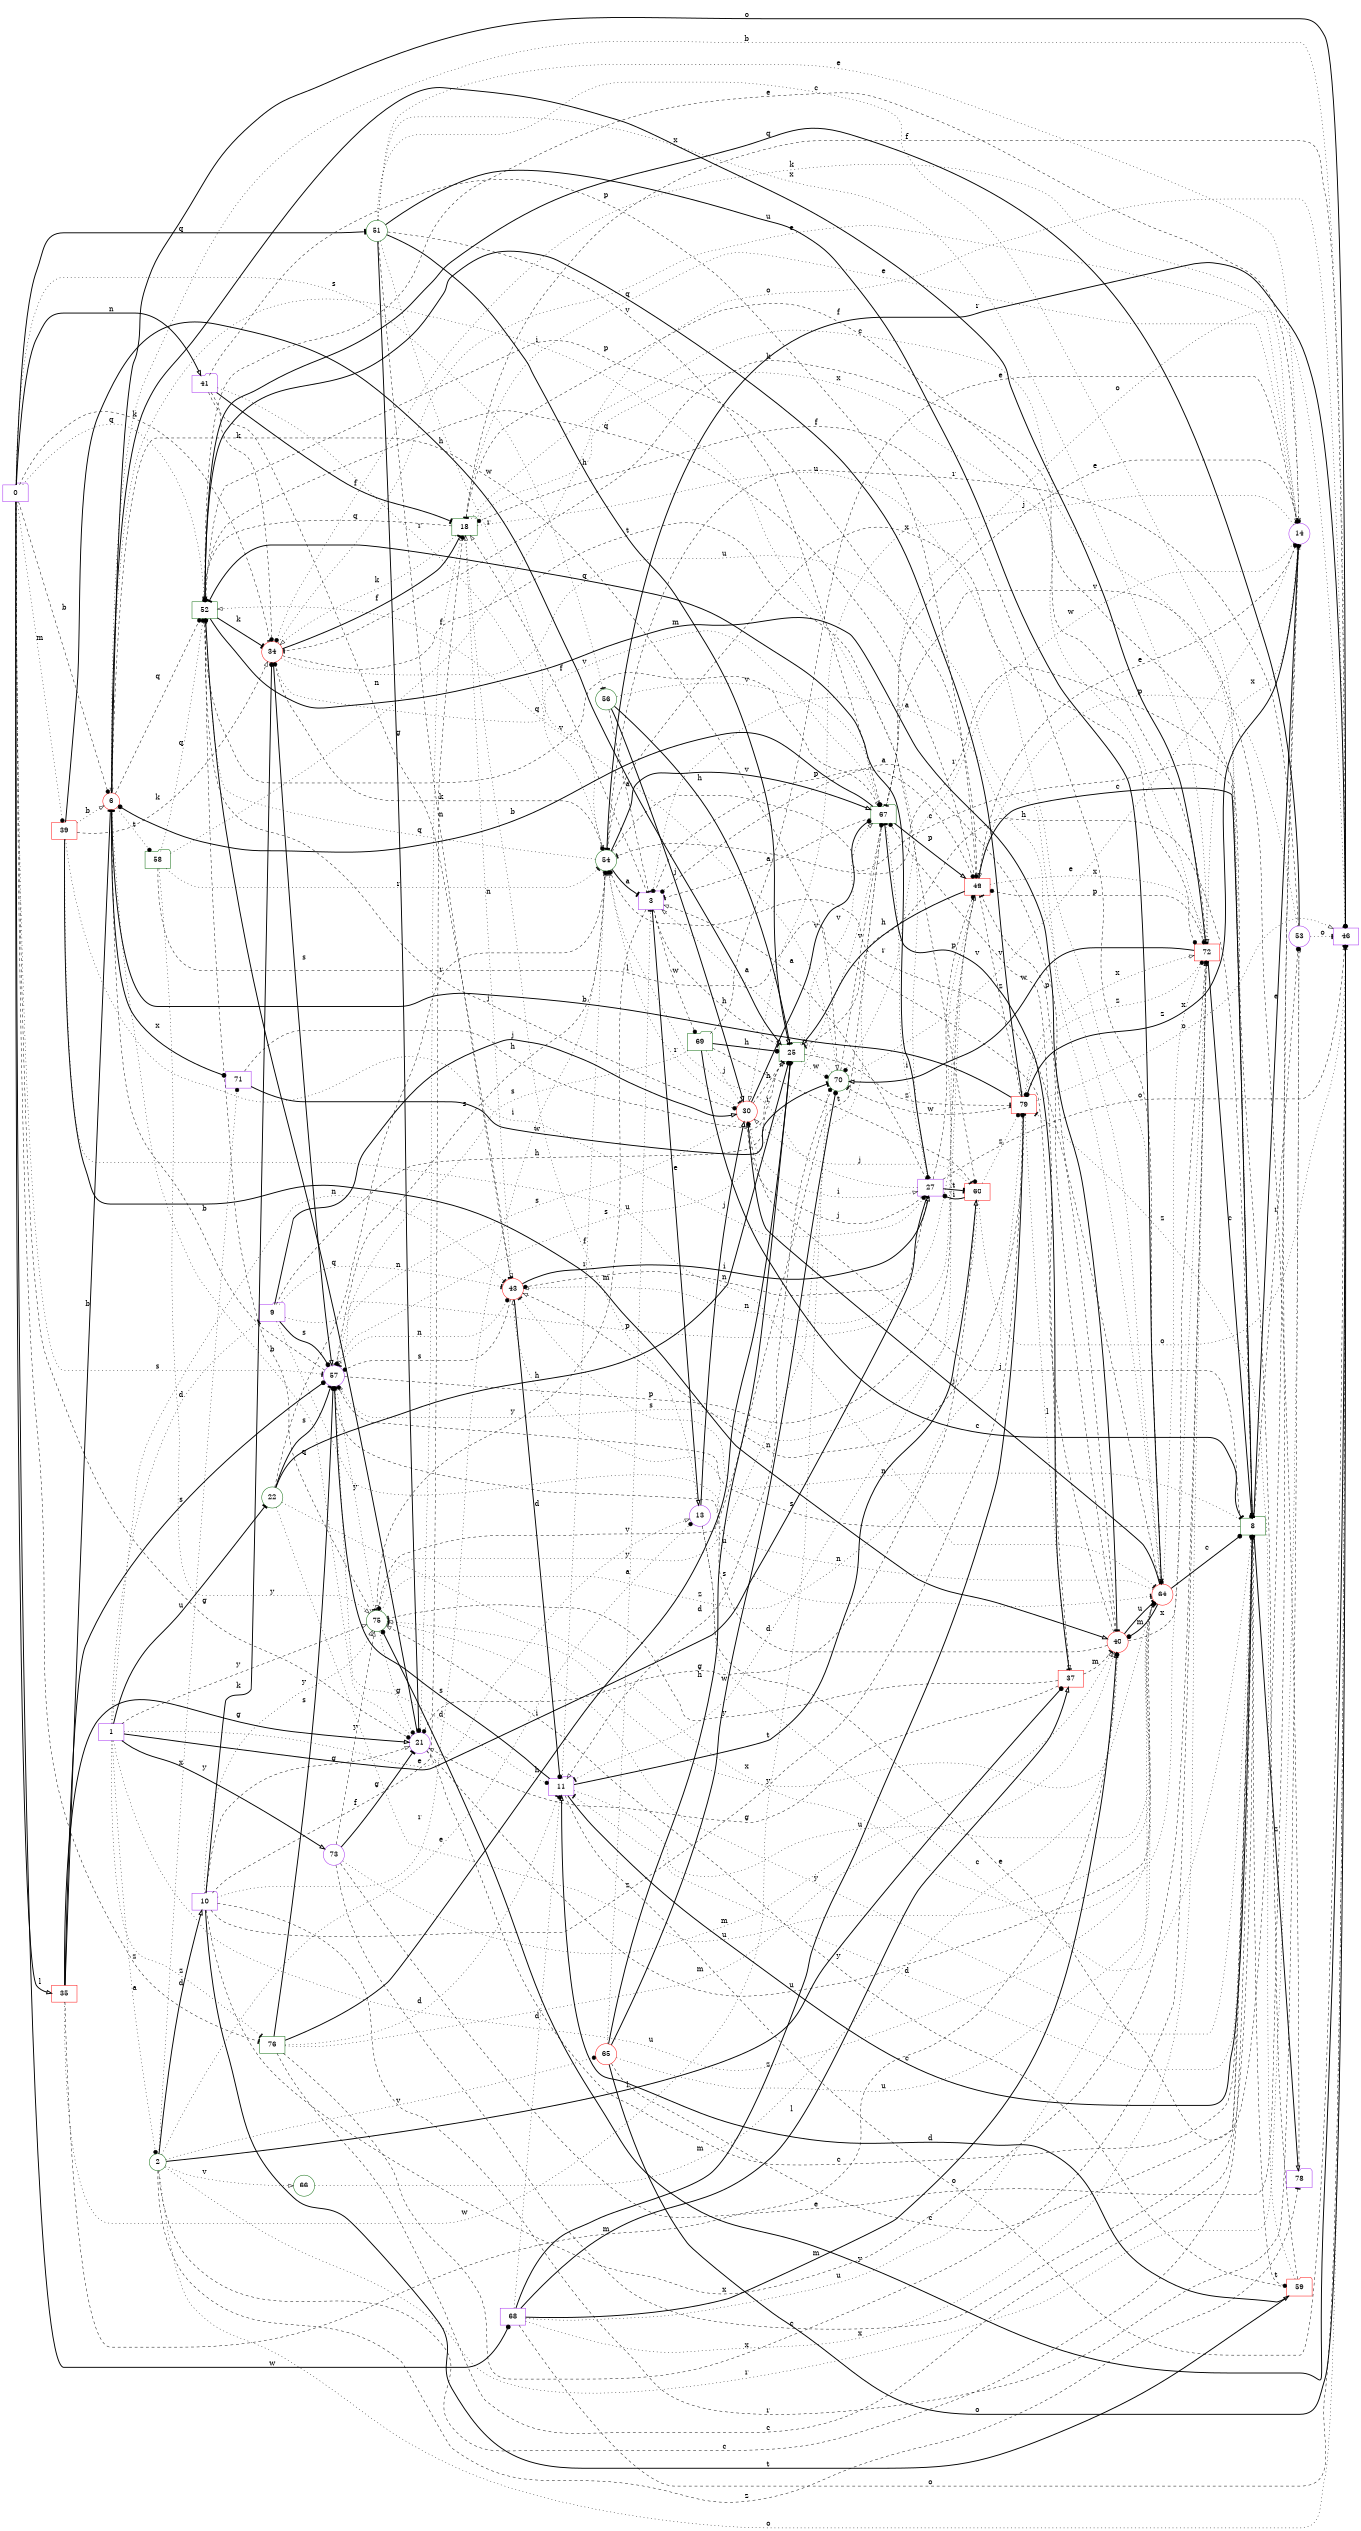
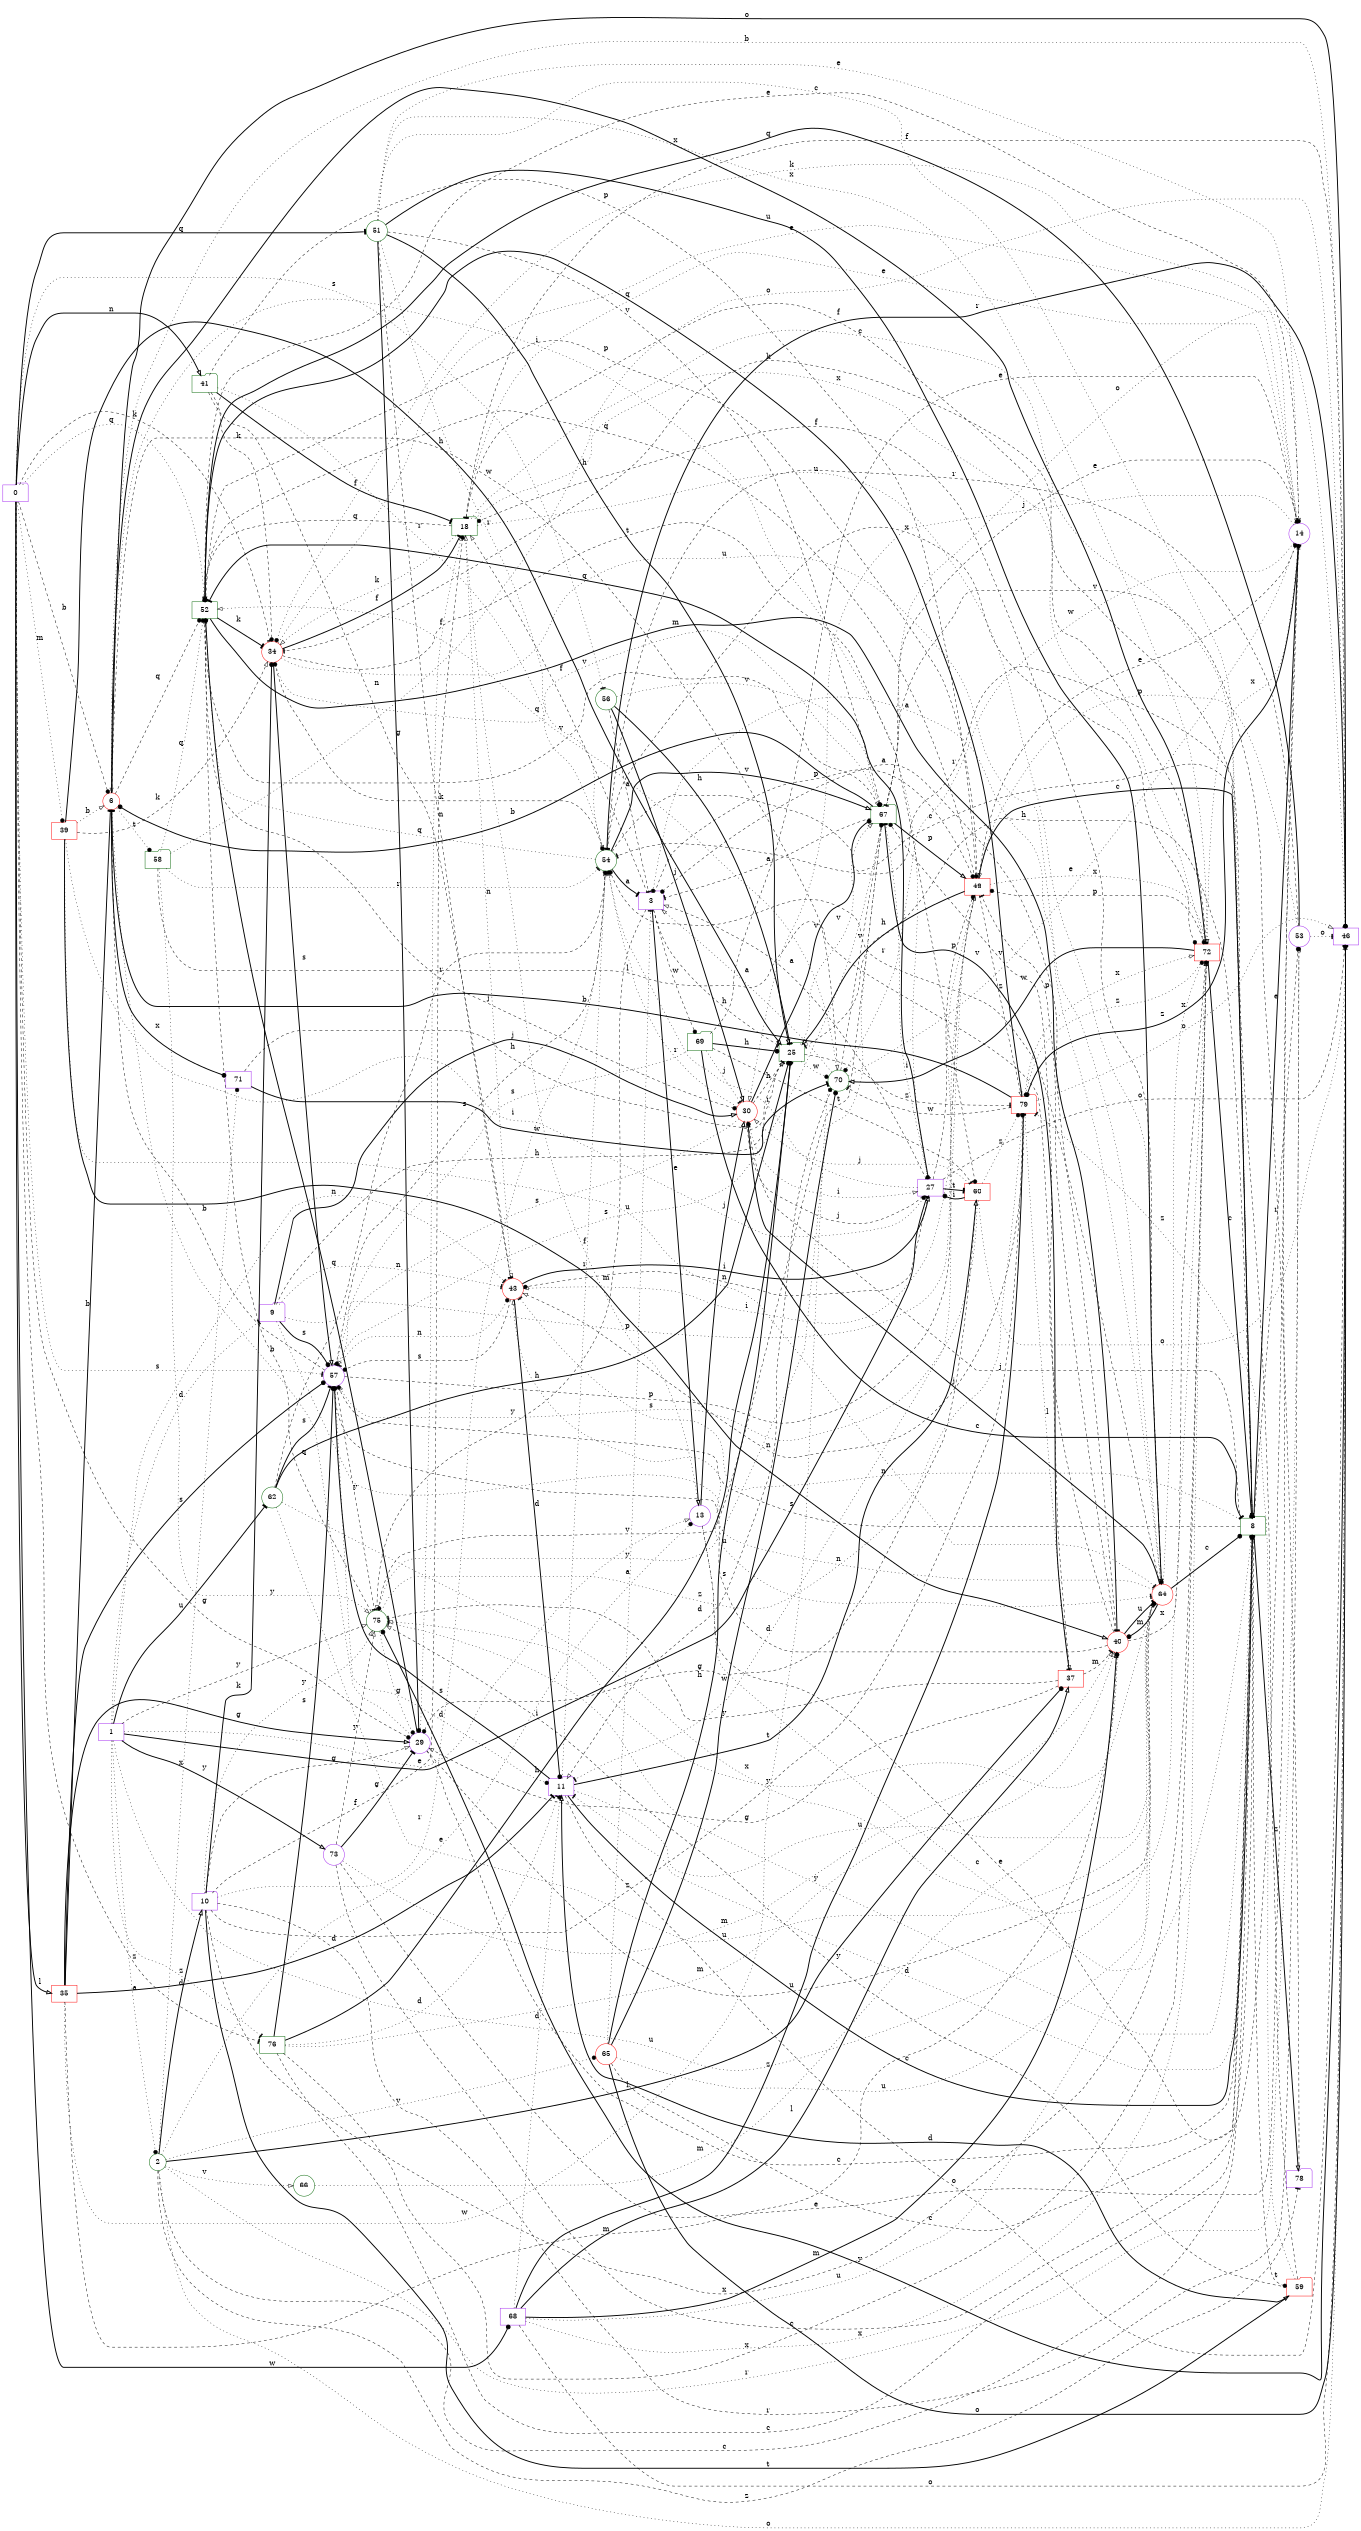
node "41": color purple -> darkgreen
edge "49" -> "43": label "n" -> "i"
node "22": label "22" -> "62"
edge "57" -> "75": style dotted -> dashed
node "21": label "21" -> "29"
edge "35" -> "11": added, label "d"
